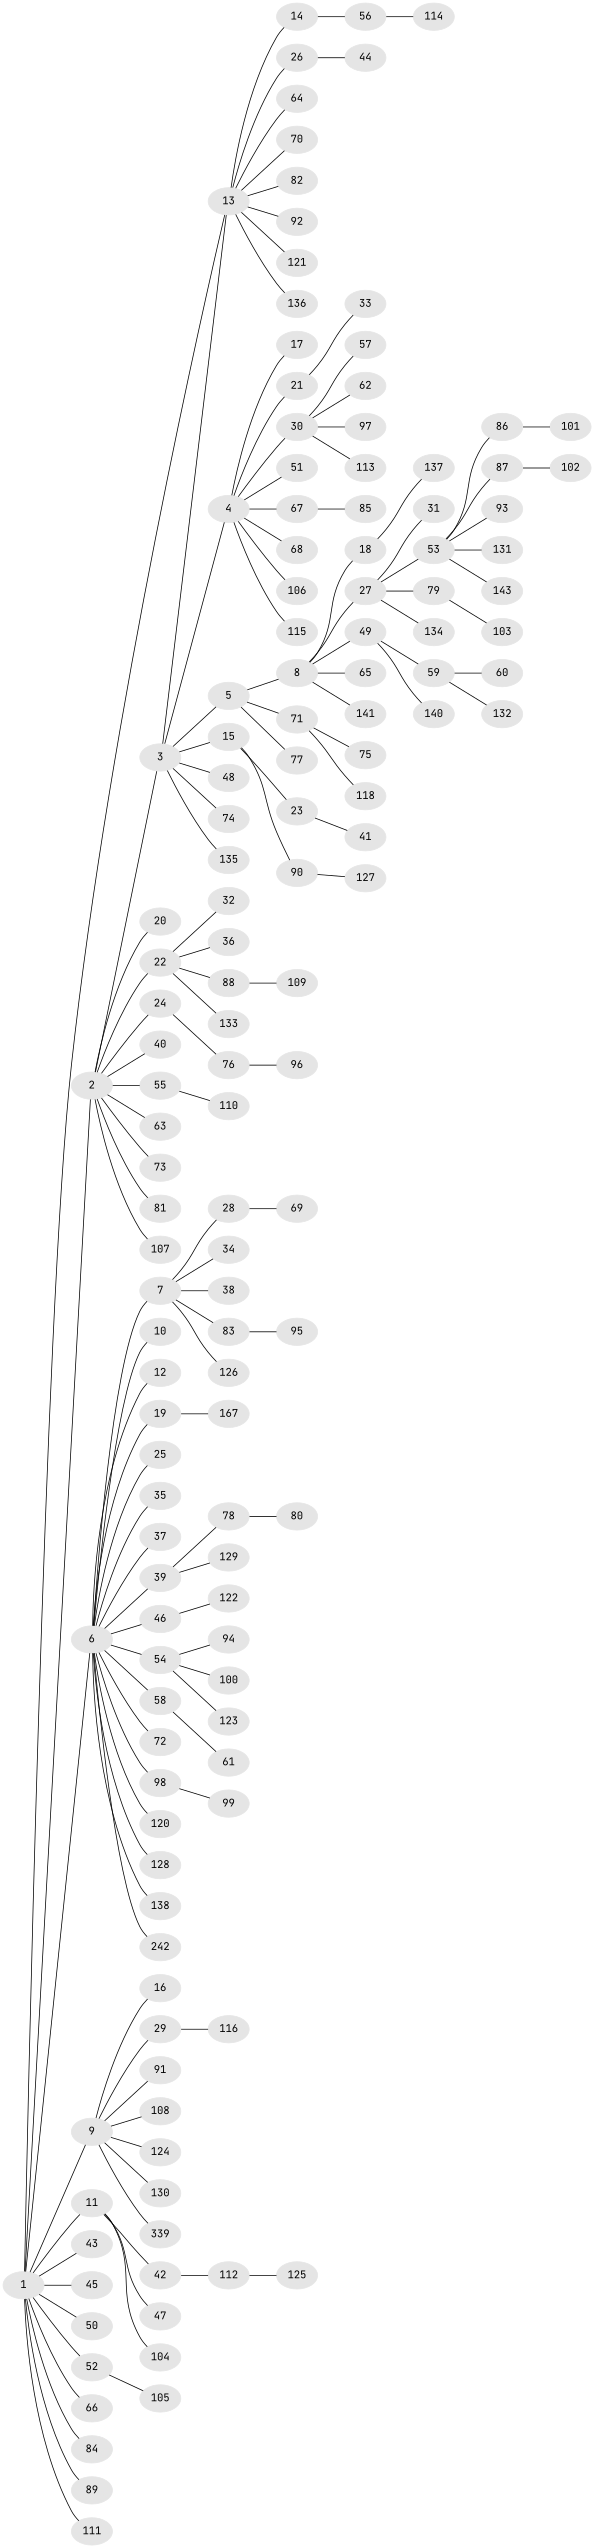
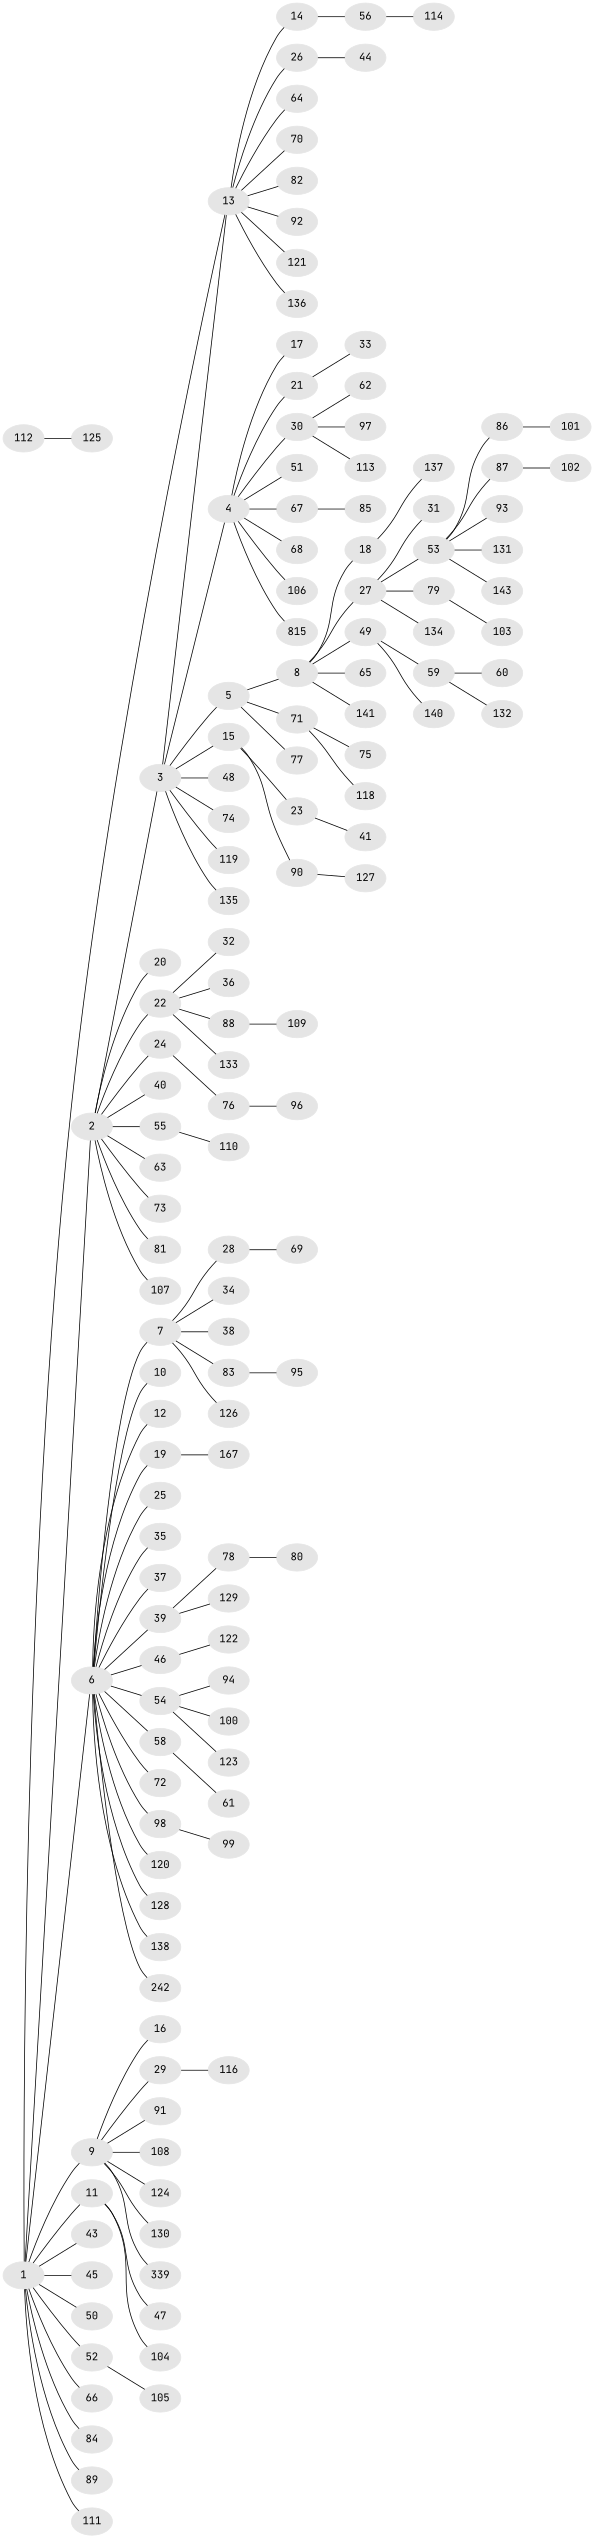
node "57": removed
node "115": label "115" -> "815"
node "119": added
node "42": removed
